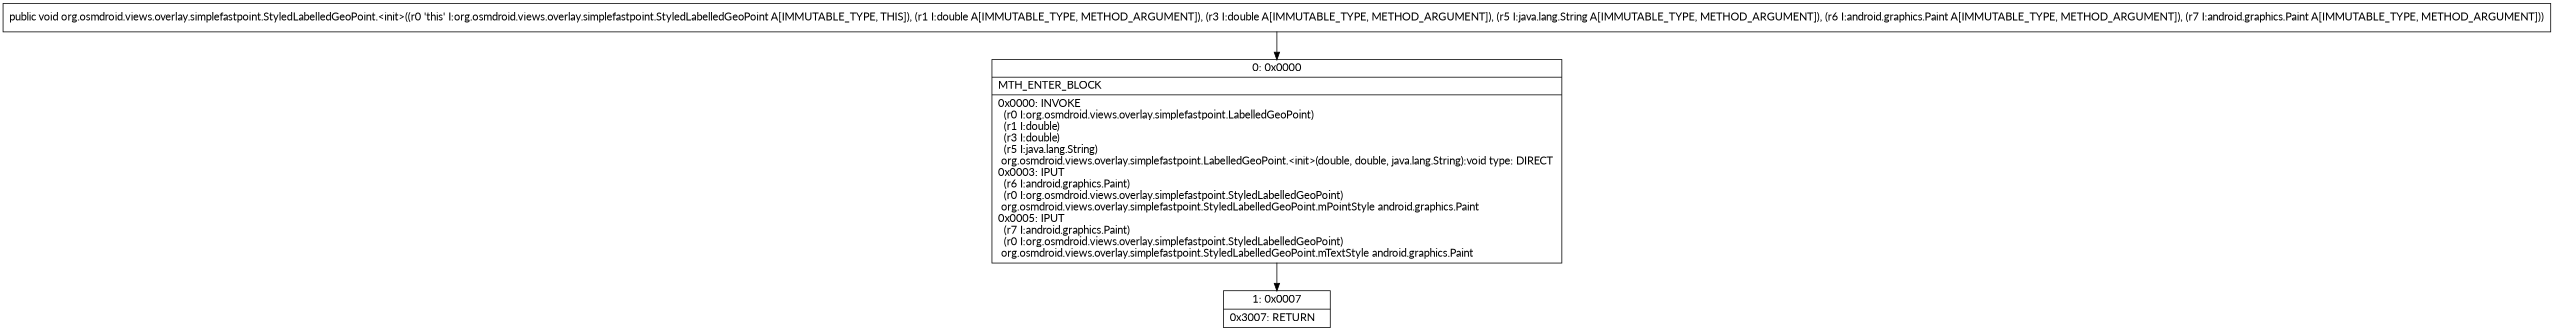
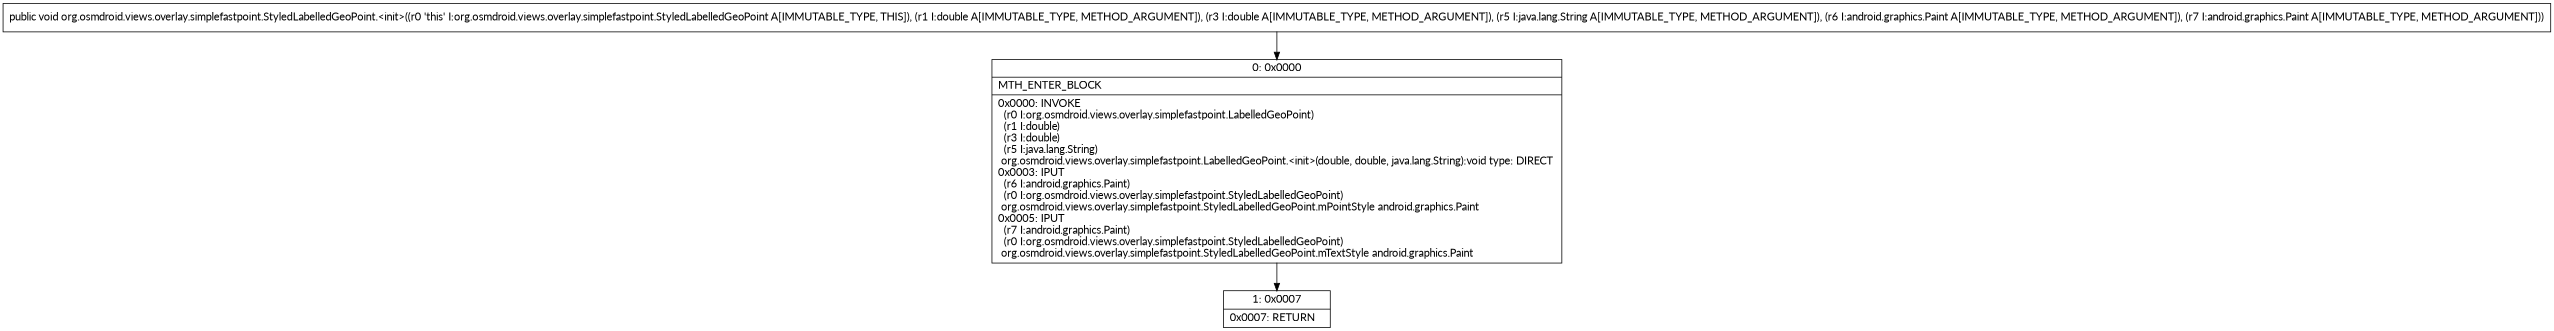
node "1: 0x0007": text "0x3007: RETURN" -> "0x0007: RETURN"
